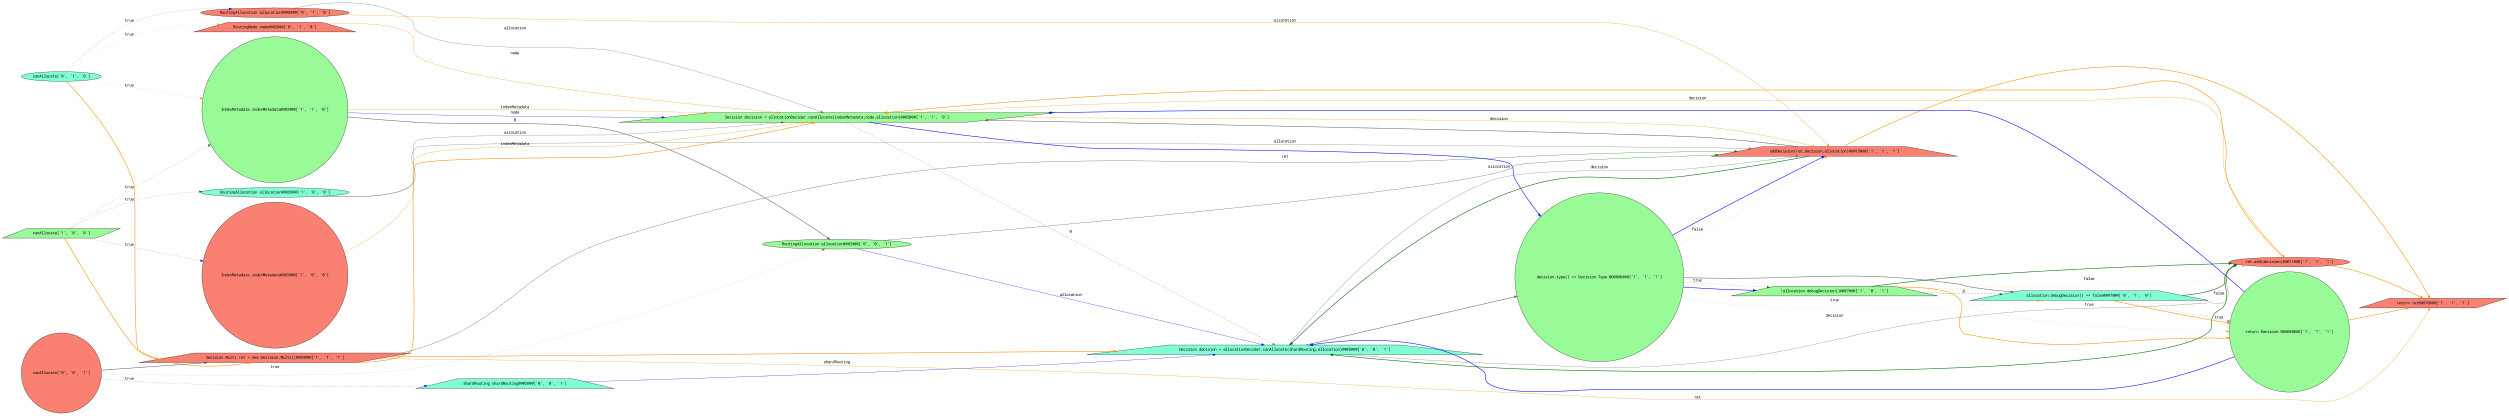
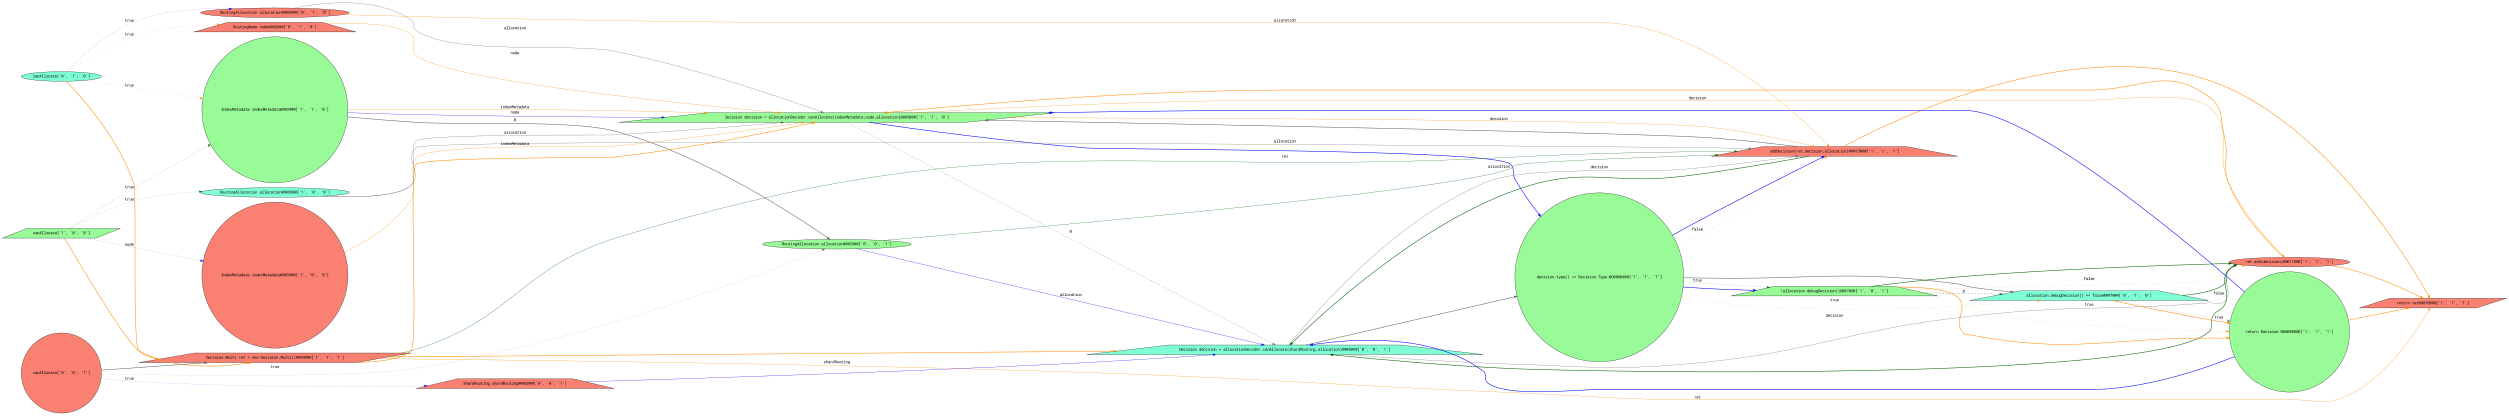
edge "canAllocate['1', '0', '0']" -> "IndexMetadata indexMetadata@@@2@@@['1', '0', '0']": label "true" -> "node"
node "ShardRouting shardRouting@@@2@@@['0', '0', '1']": fillcolor aquamarine -> salmon
